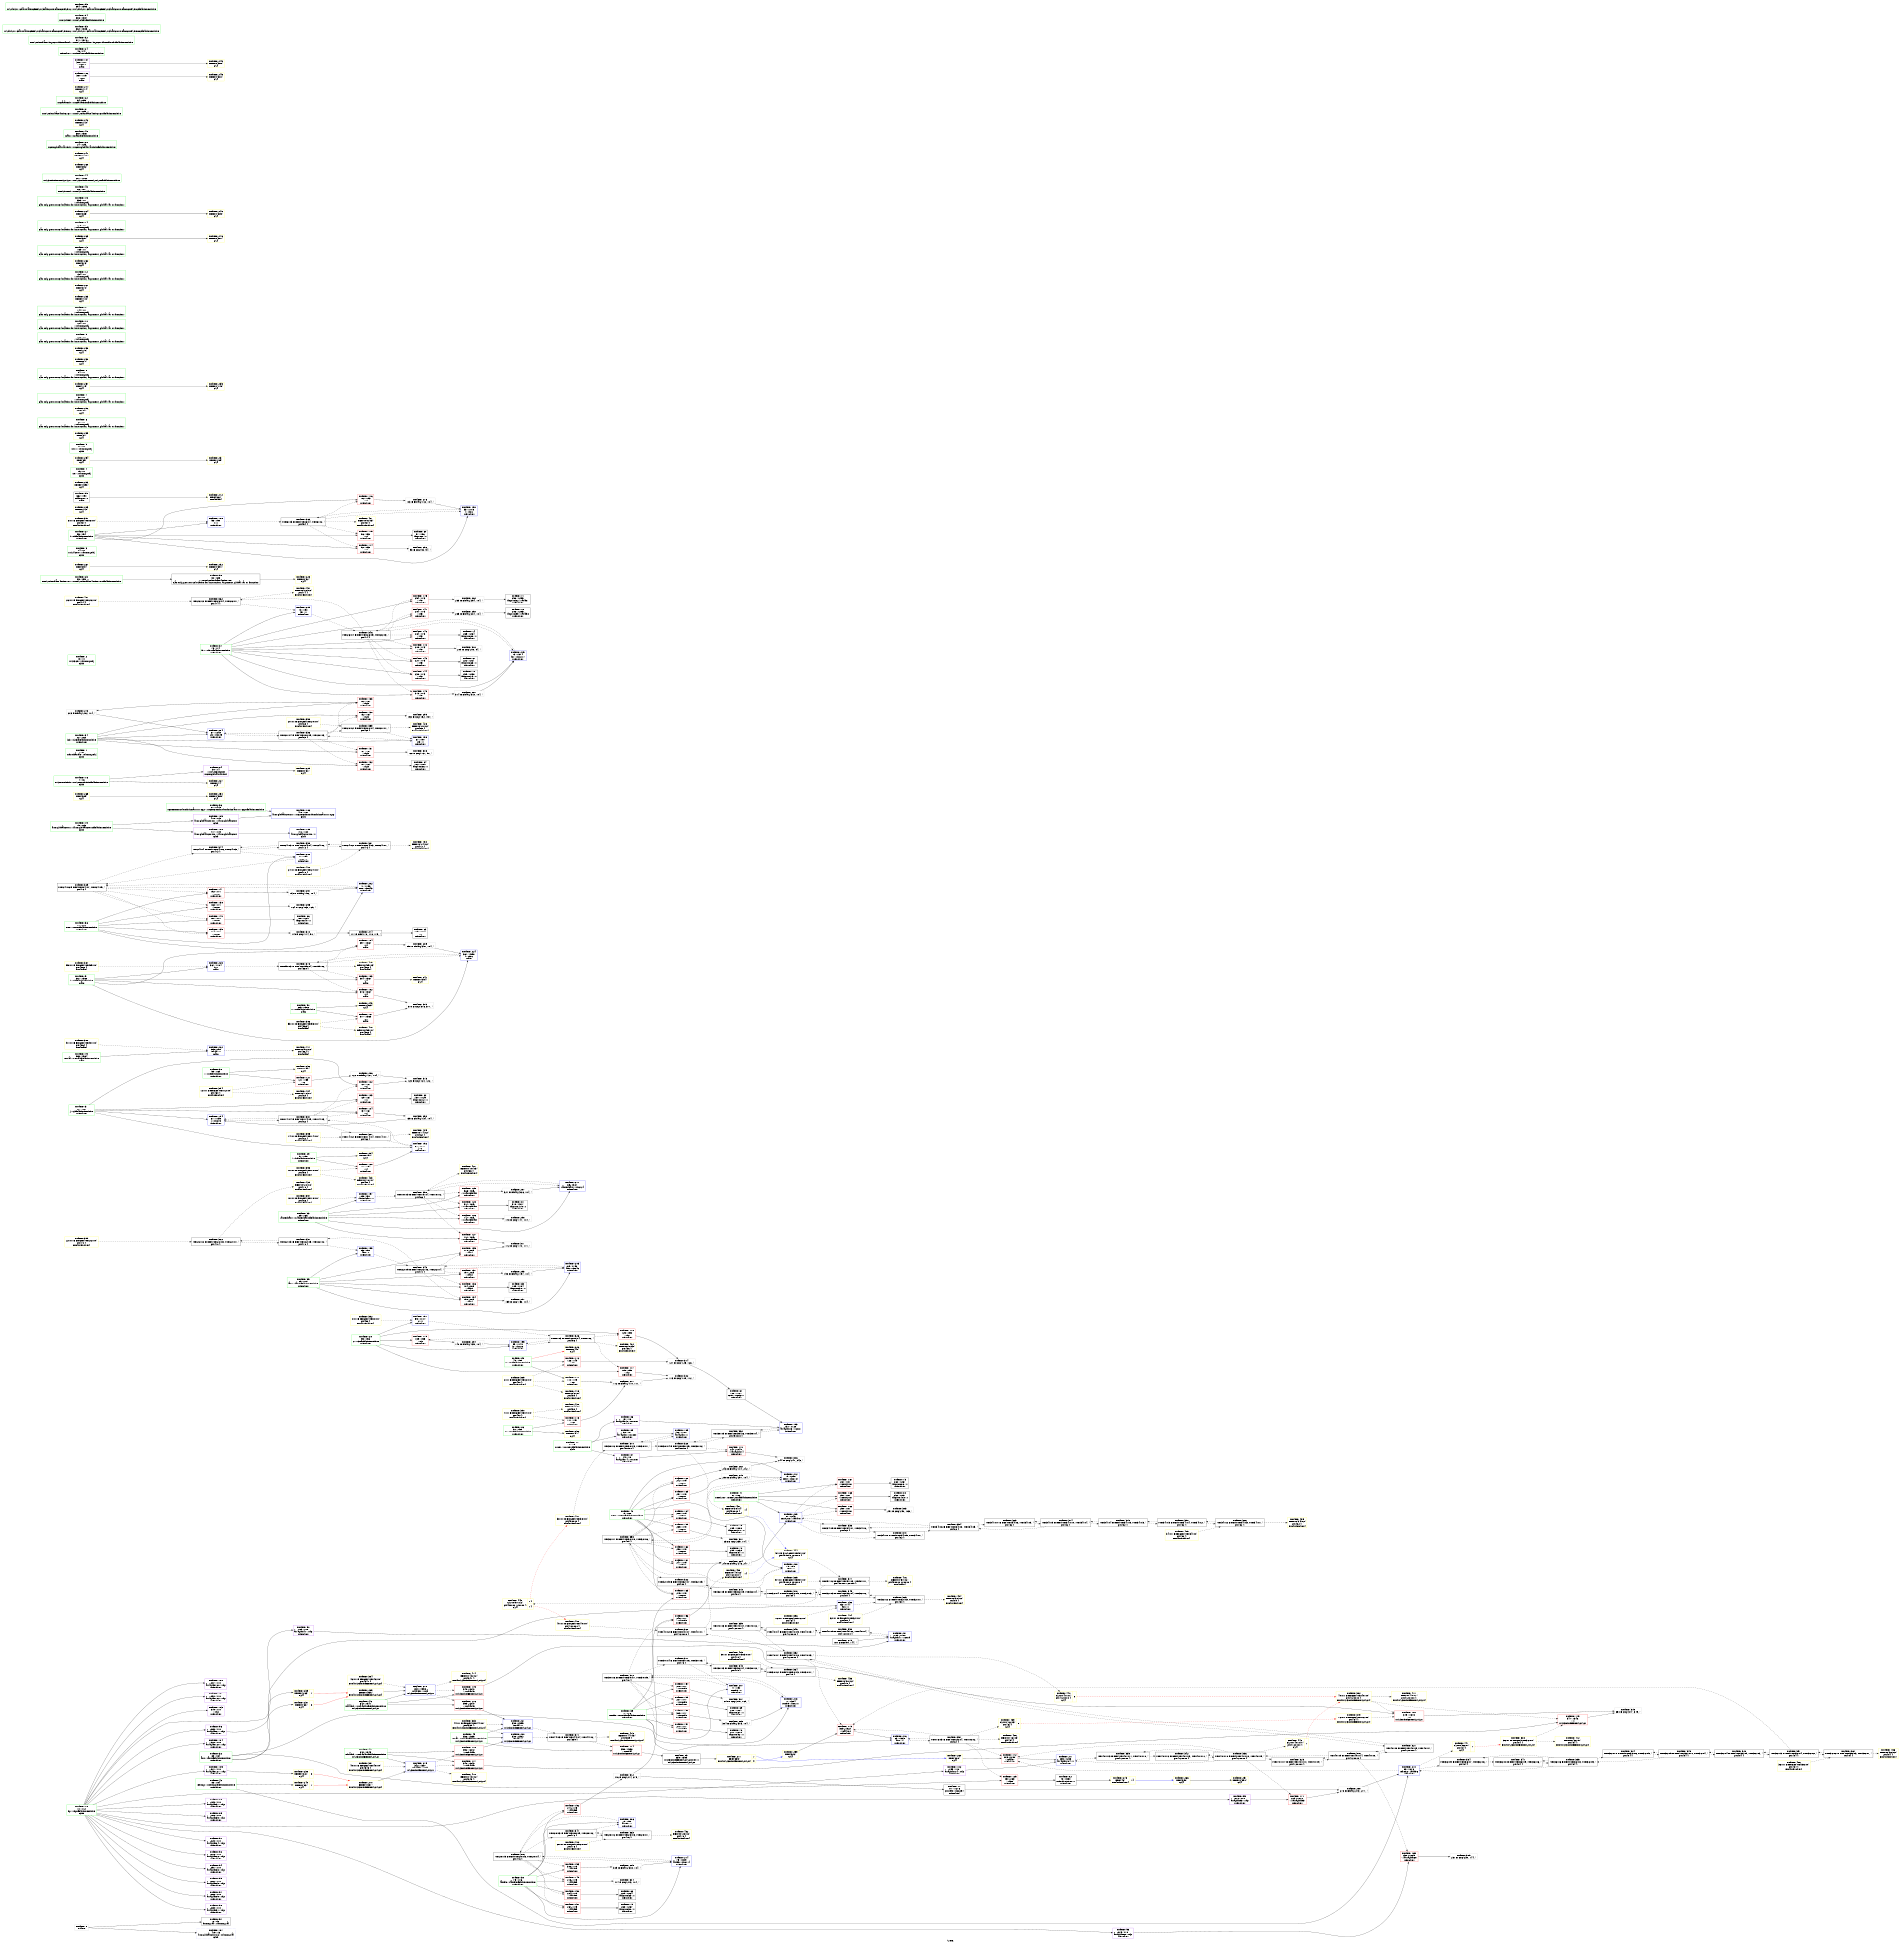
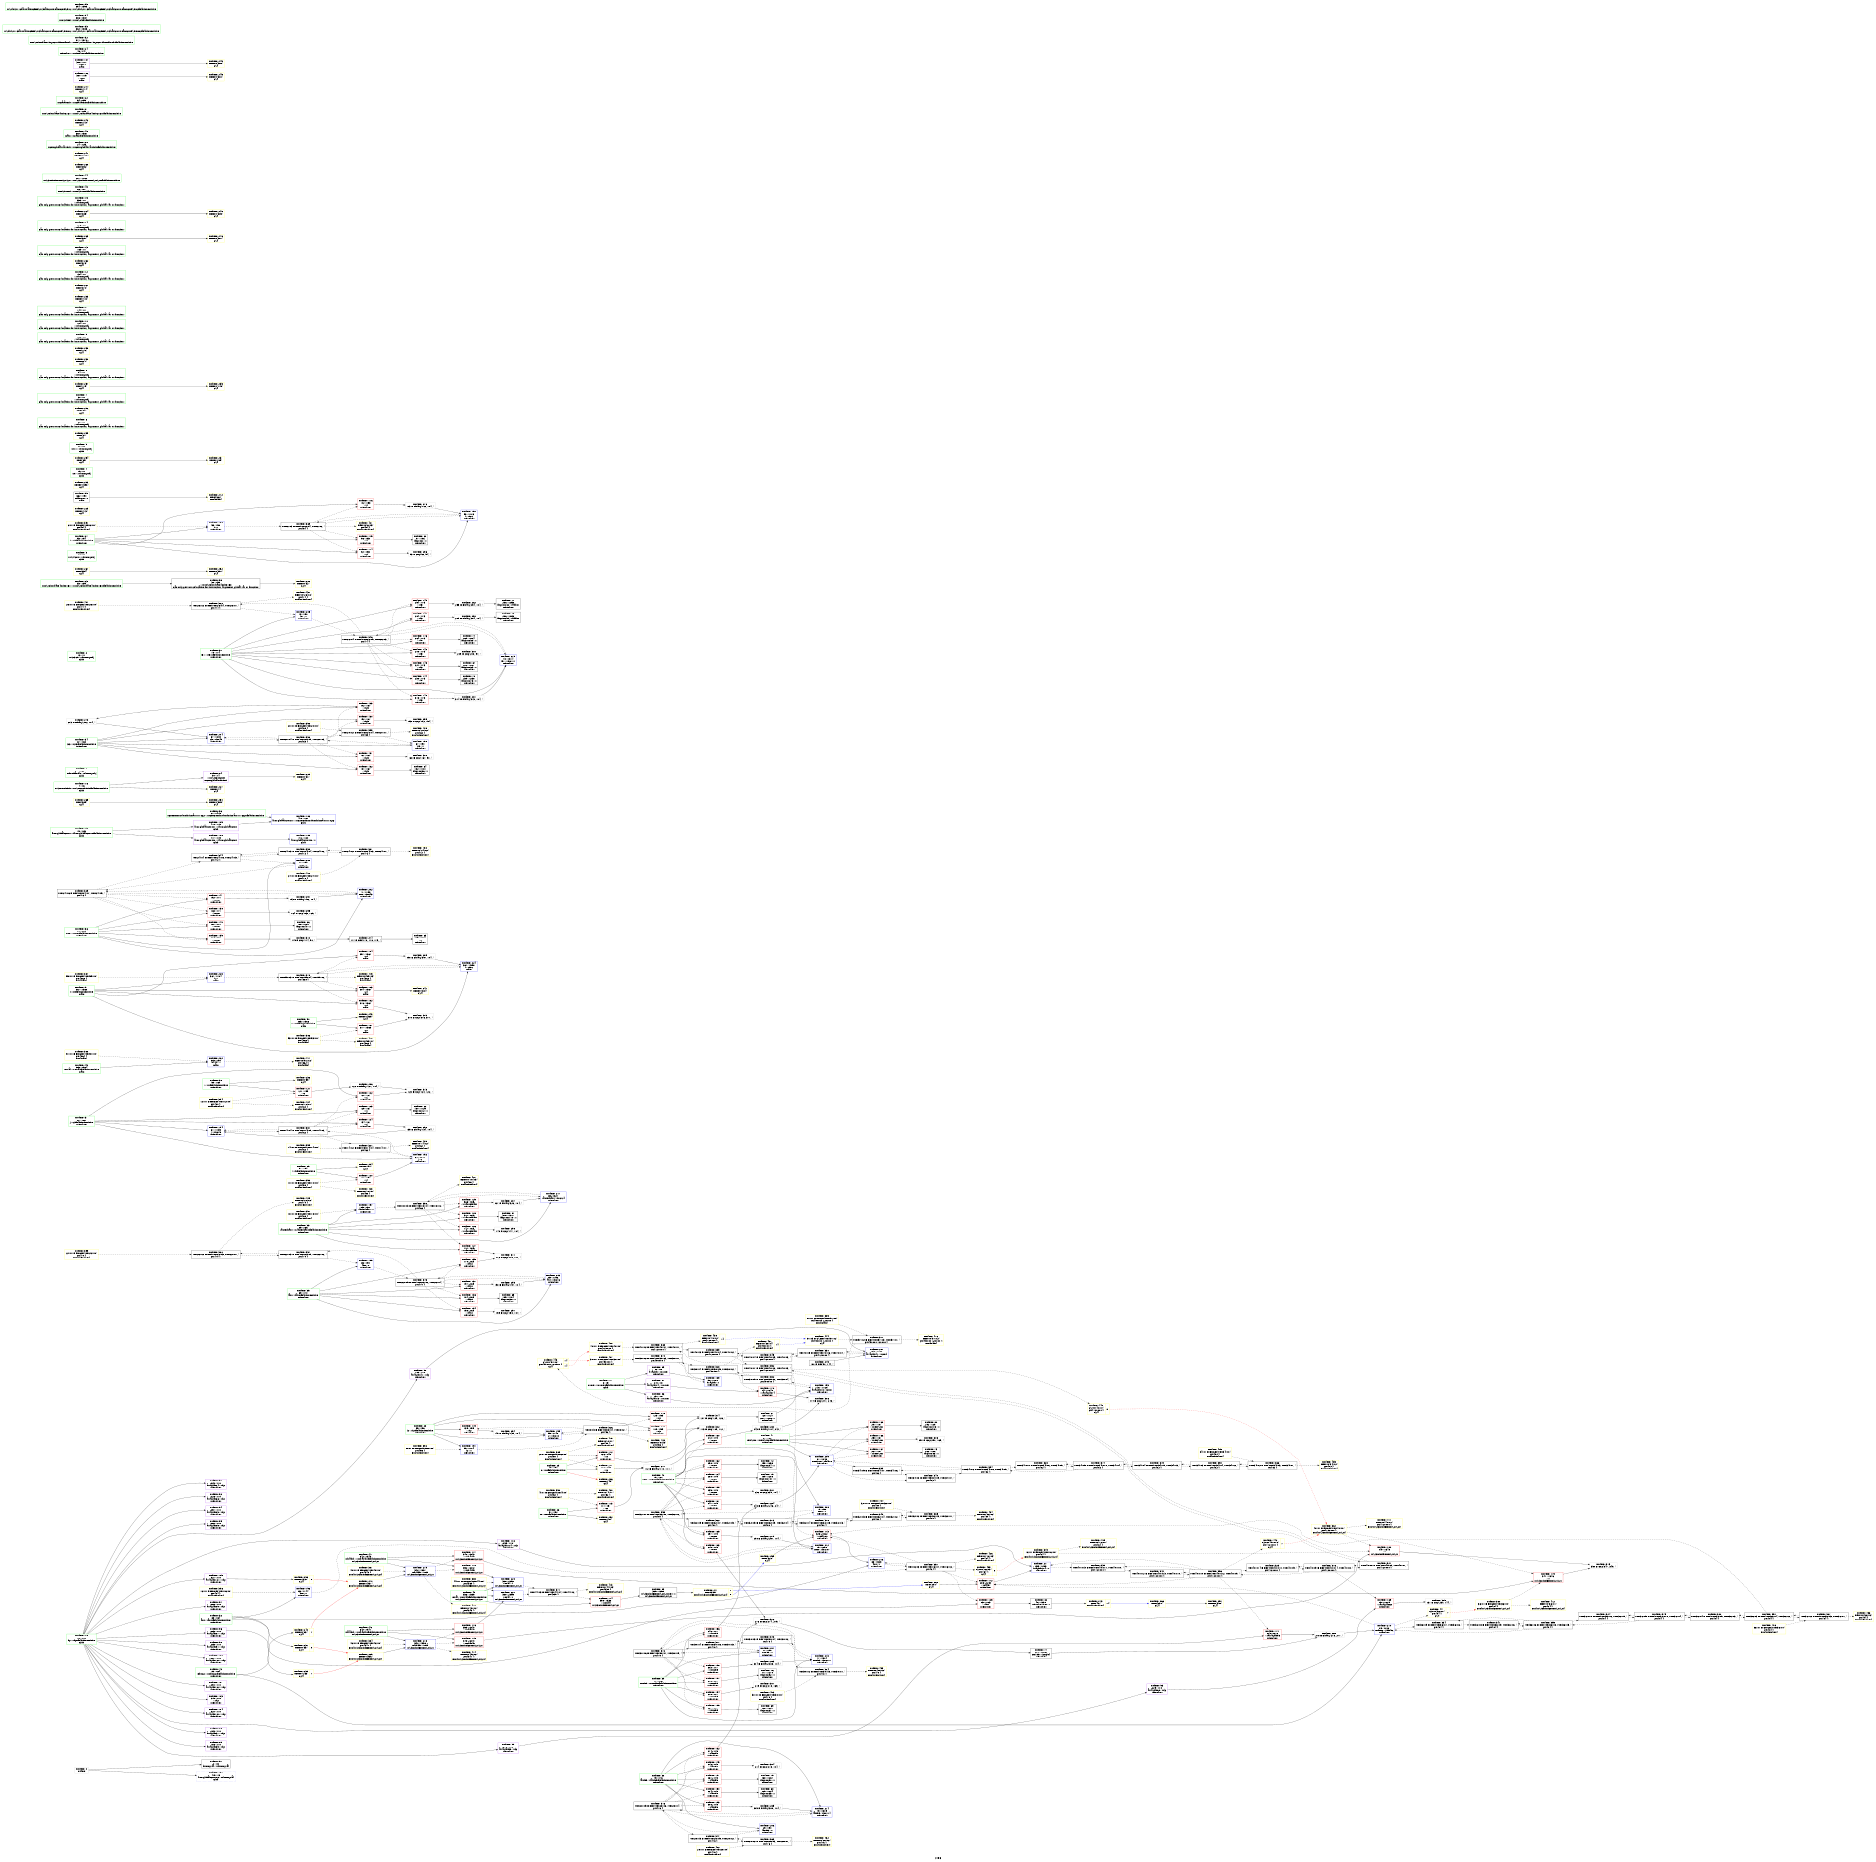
node "NodeID: 409": added
edge "NodeID: 196" -> "NodeID: 365": now "NodeID: 196" -> "NodeID: 357"
edge "NodeID: 312" -> "NodeID: 163": reversed
